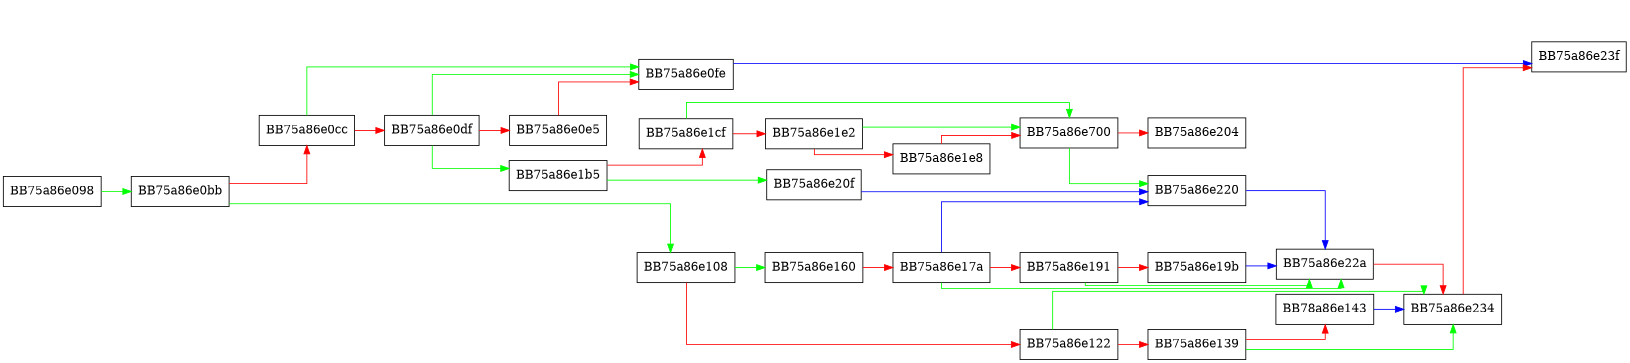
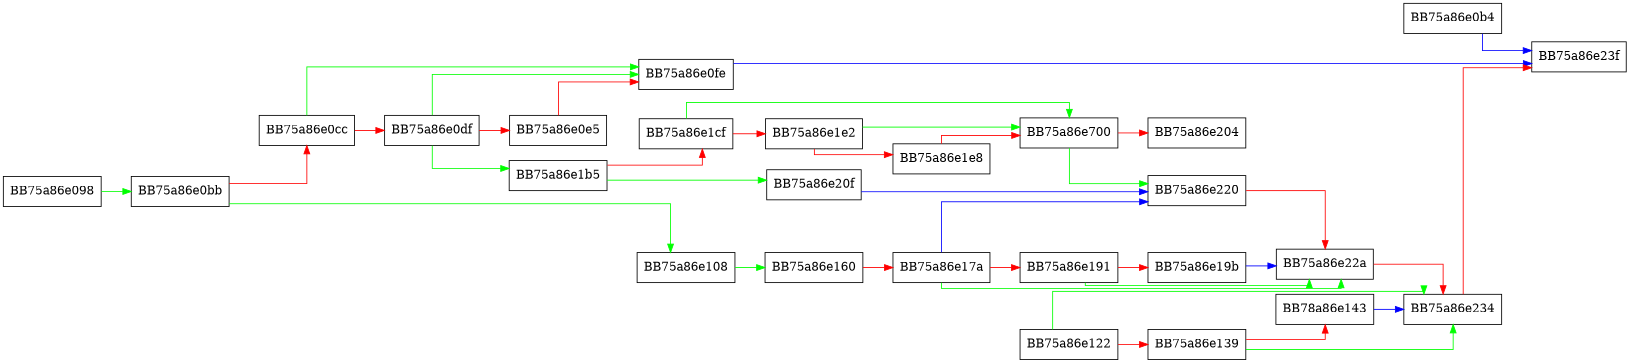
node "BB75a86e0b4": added
edge "BB75a86e220" -> "BB75a86e22a": color blue -> red
edge "BB75a86e108" -> "BB75a86e122": removed
